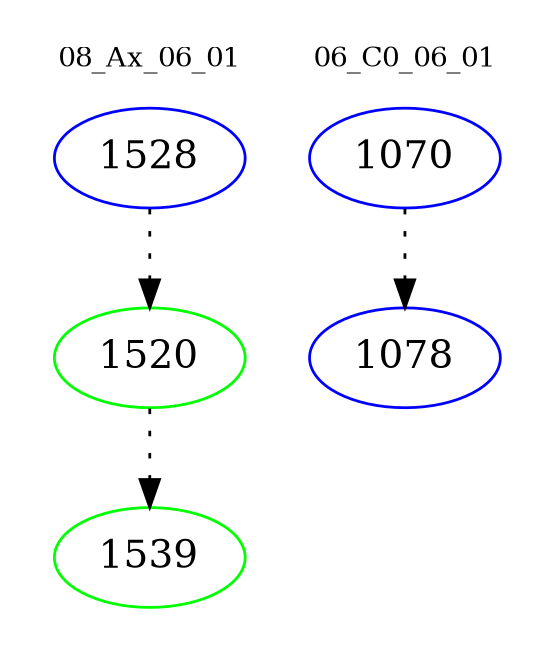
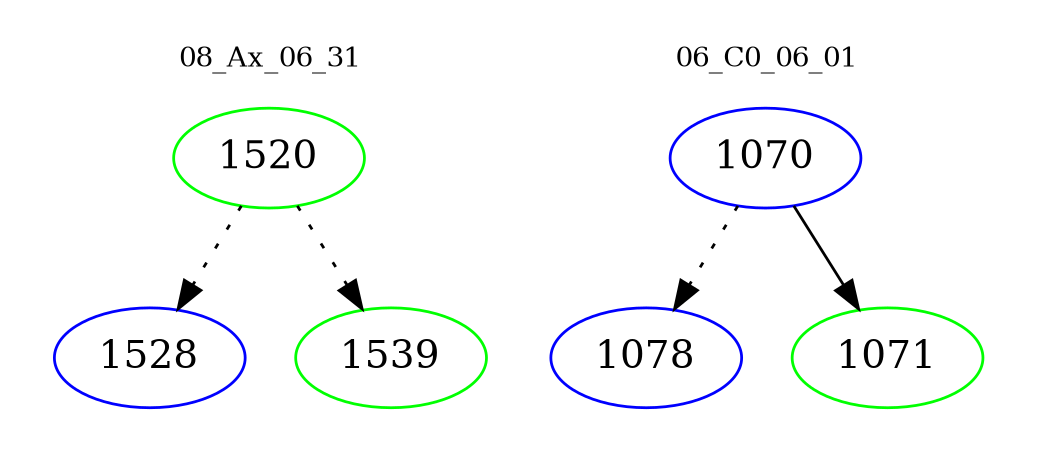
cluster "08_Ax_06_01": label "08_Ax_06_01" -> "08_Ax_06_31"
edge "1528" -> "1520": reversed
node "1071": added
